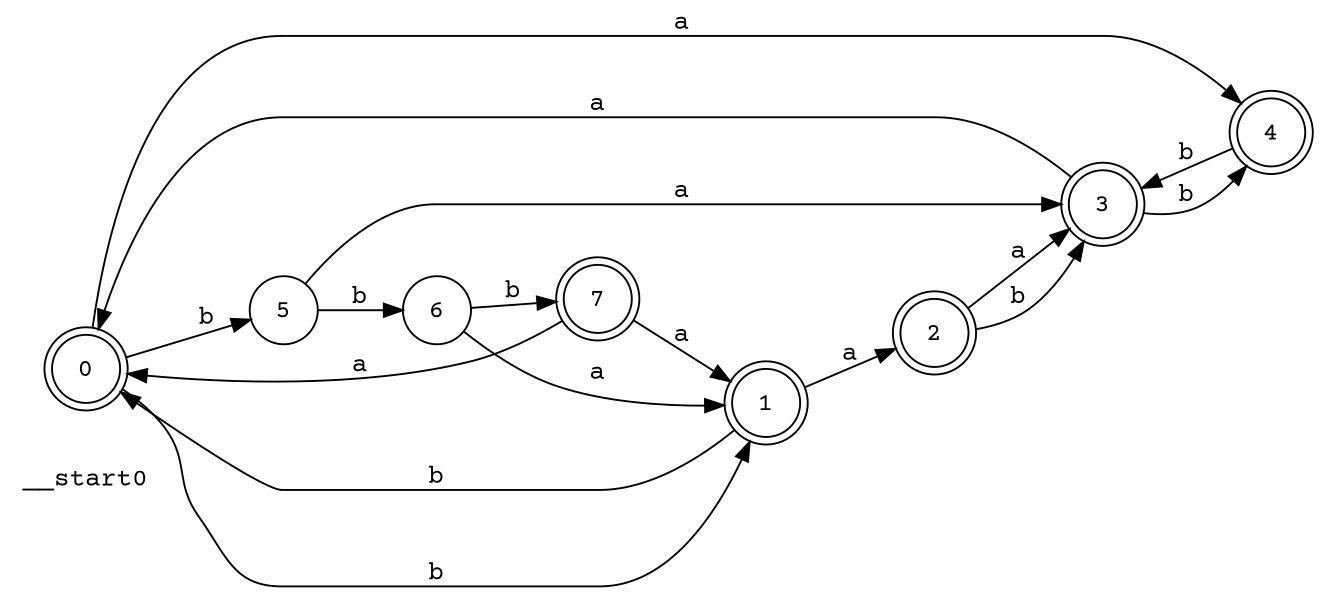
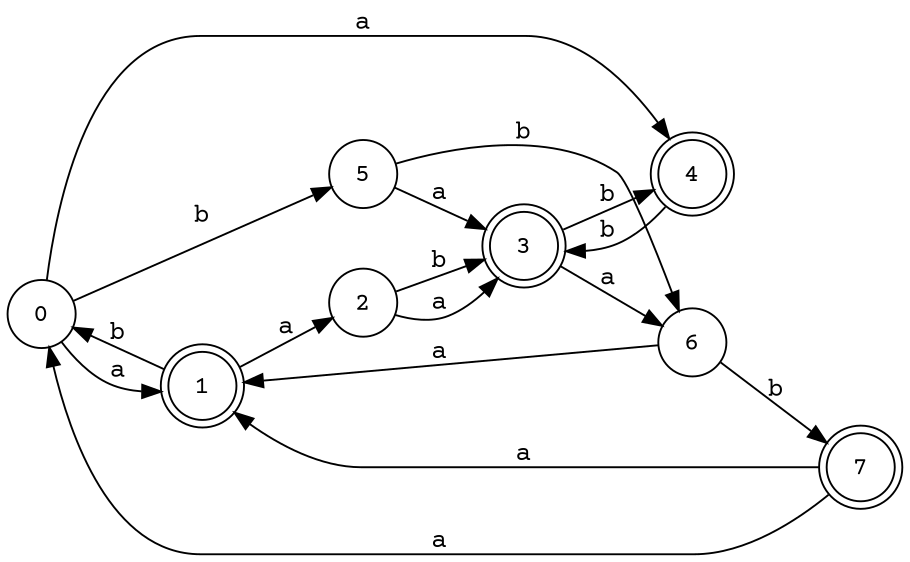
edge "3" -> "0": now "3" -> "6"
node "2": shape doublecircle -> circle
node "0": shape doublecircle -> circle
node "__start0": removed
edge "0" -> "1": label "b" -> "a"
